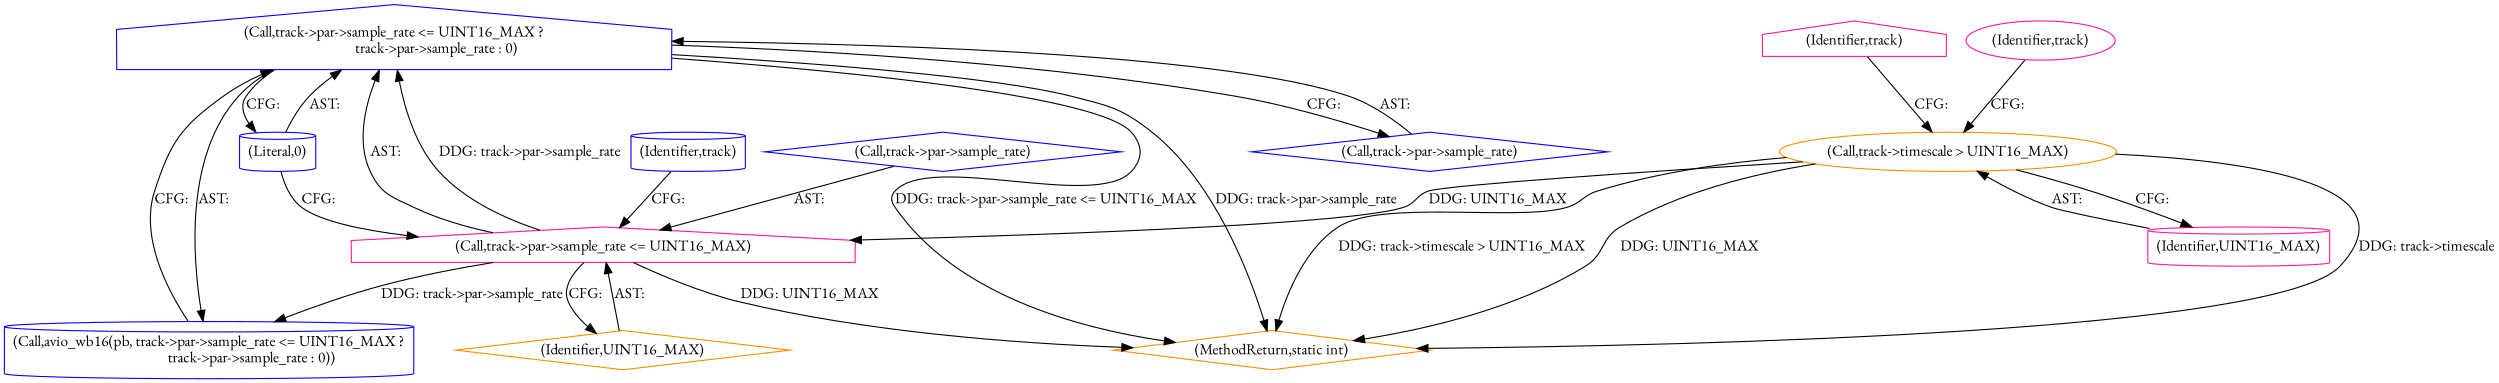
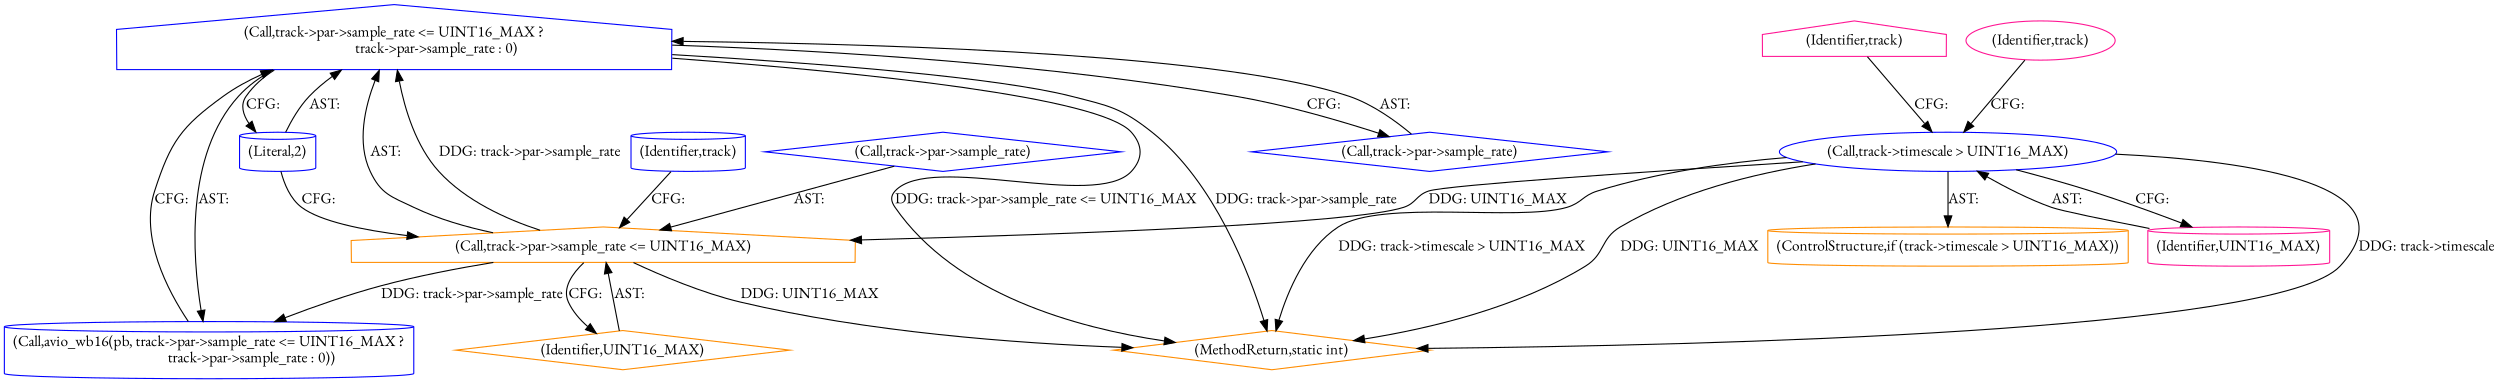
node "(Literal,0)": label "(Literal,0)" -> "(Literal,2)"
node "(Call,track->timescale > UINT16_MAX)": color darkorange -> blue
node "(Call,track->par->sample_rate <= UINT16_MAX)": color deeppink -> darkorange
node "(ControlStructure,if (track->timescale > UINT16_MAX))": added
